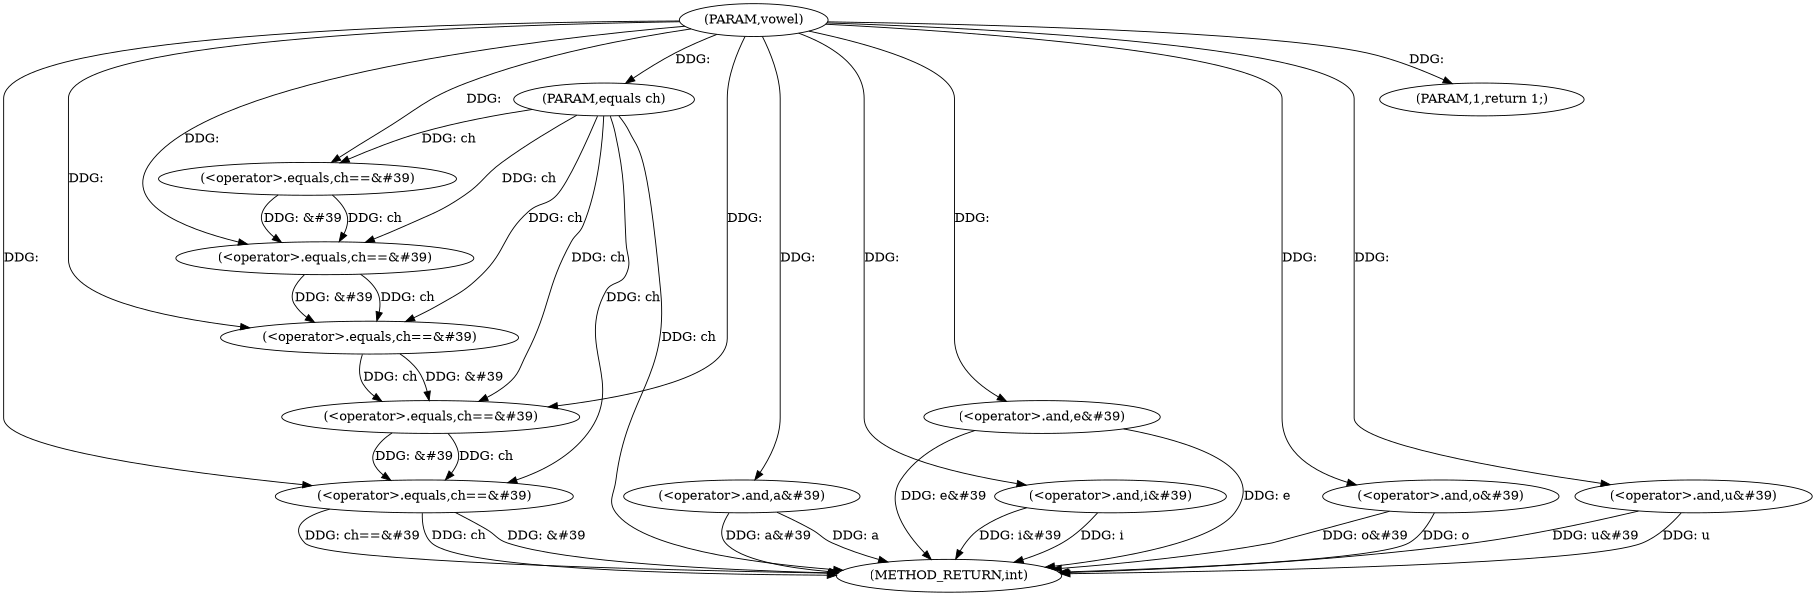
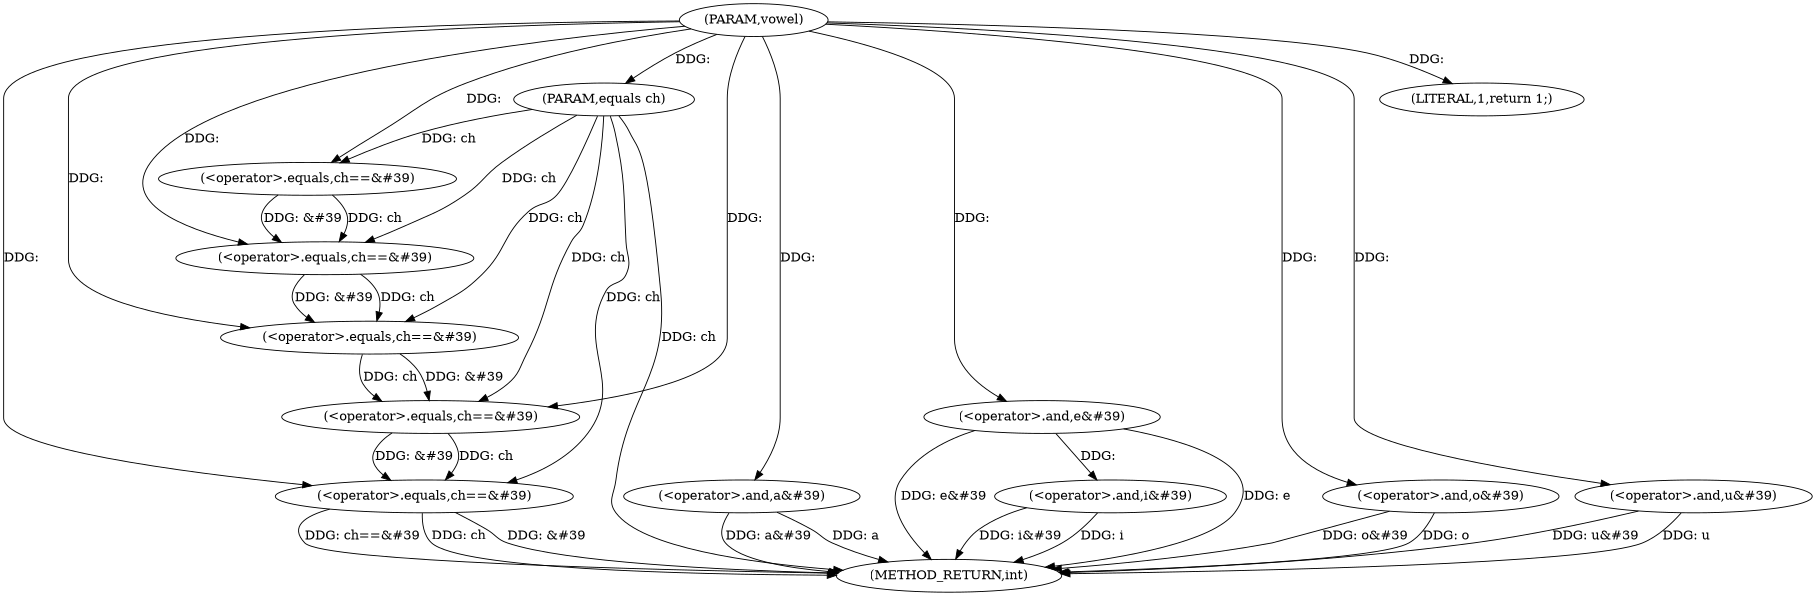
node "(PARAM,1,return 1;)": label "(PARAM,1,return 1;)" -> "(LITERAL,1,return 1;)"
edge "(PARAM,vowel)" -> "(<operator>.and,i&#39)": now "(<operator>.and,e&#39)" -> "(<operator>.and,i&#39)"
